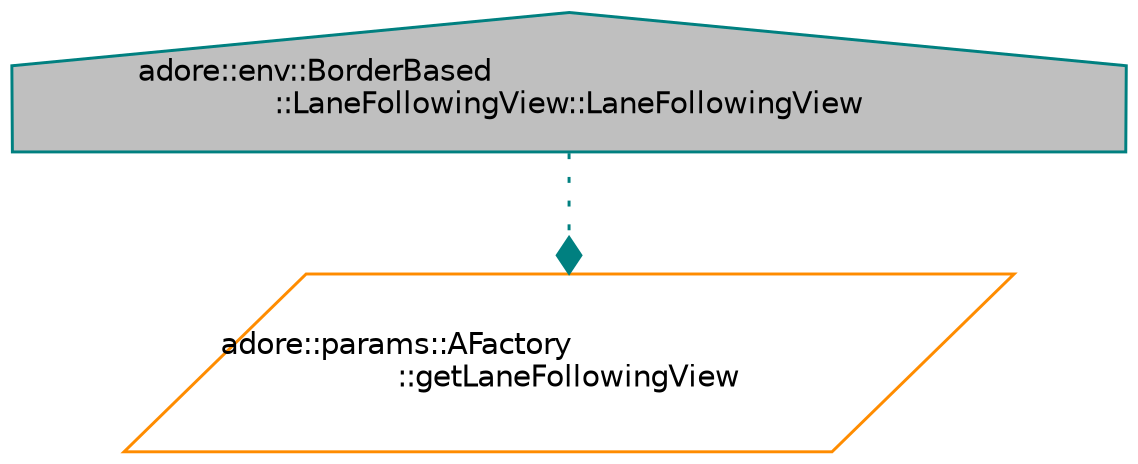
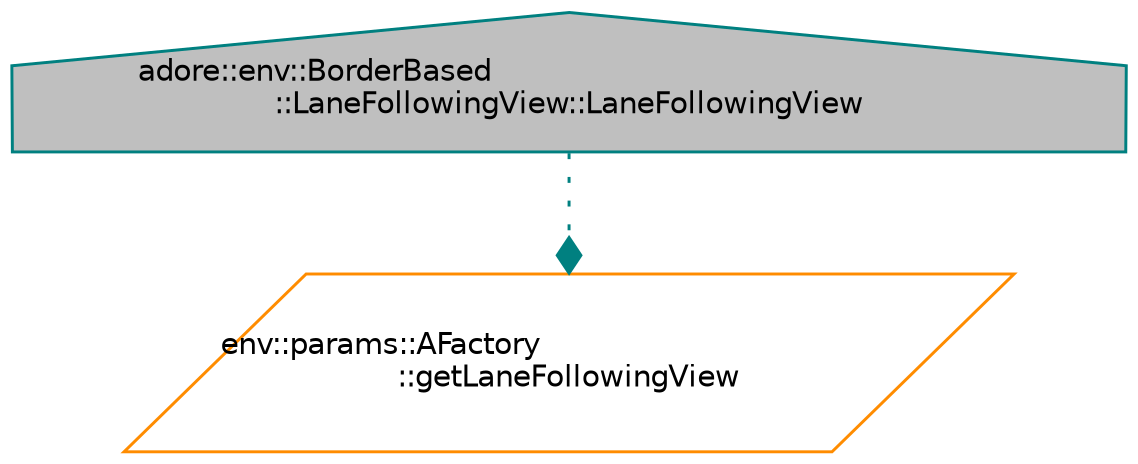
node "adore::params::AFactory ::getLaneFollowingView": label "adore::params::AFactory ::getLaneFollowingView" -> "env::params::AFactory ::getLaneFollowingView"
